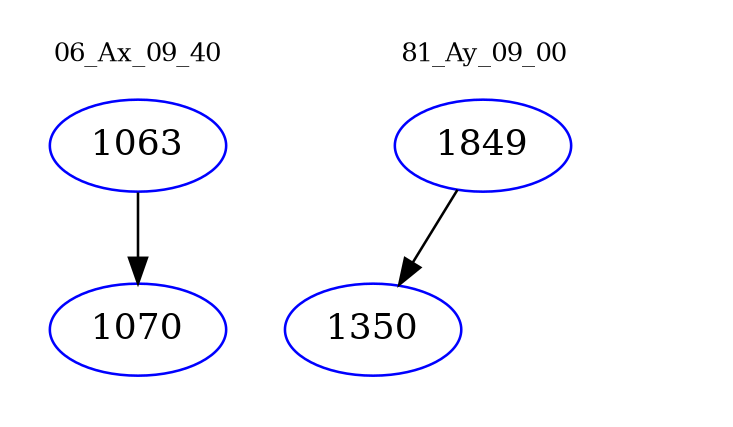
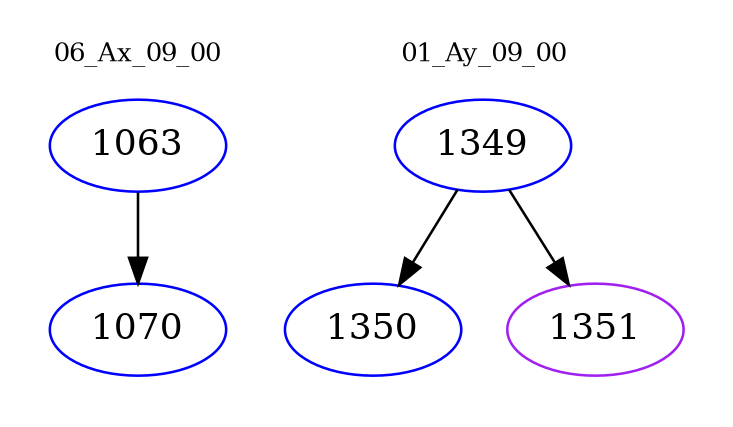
cluster "06_Ax_09_40": label "06_Ax_09_40" -> "06_Ax_09_00"
cluster "81_Ay_09_00": label "81_Ay_09_00" -> "01_Ay_09_00"
node "1849": label "1849" -> "1349"
node "1351": added
